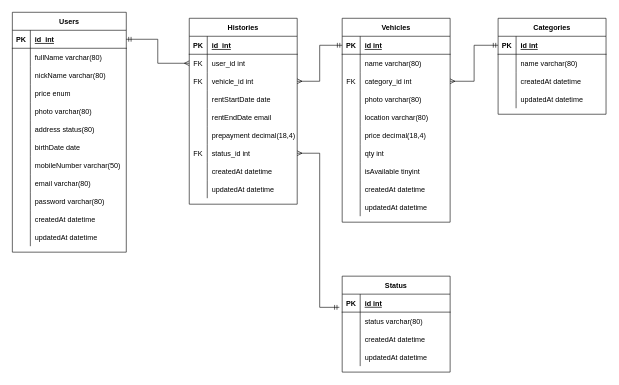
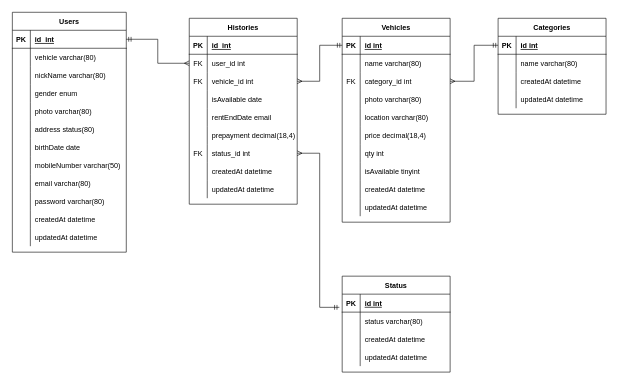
node "fullName varchar(80)": label "fullName varchar(80)" -> "vehicle varchar(80)"
node "price enum": label "price enum" -> "gender enum"
node "rentStartDate date": label "rentStartDate date" -> "isAvailable date"
